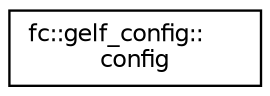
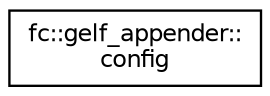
node "fc::gelf_config:: config": label "fc::gelf_config:: config" -> "fc::gelf_appender:: config"
